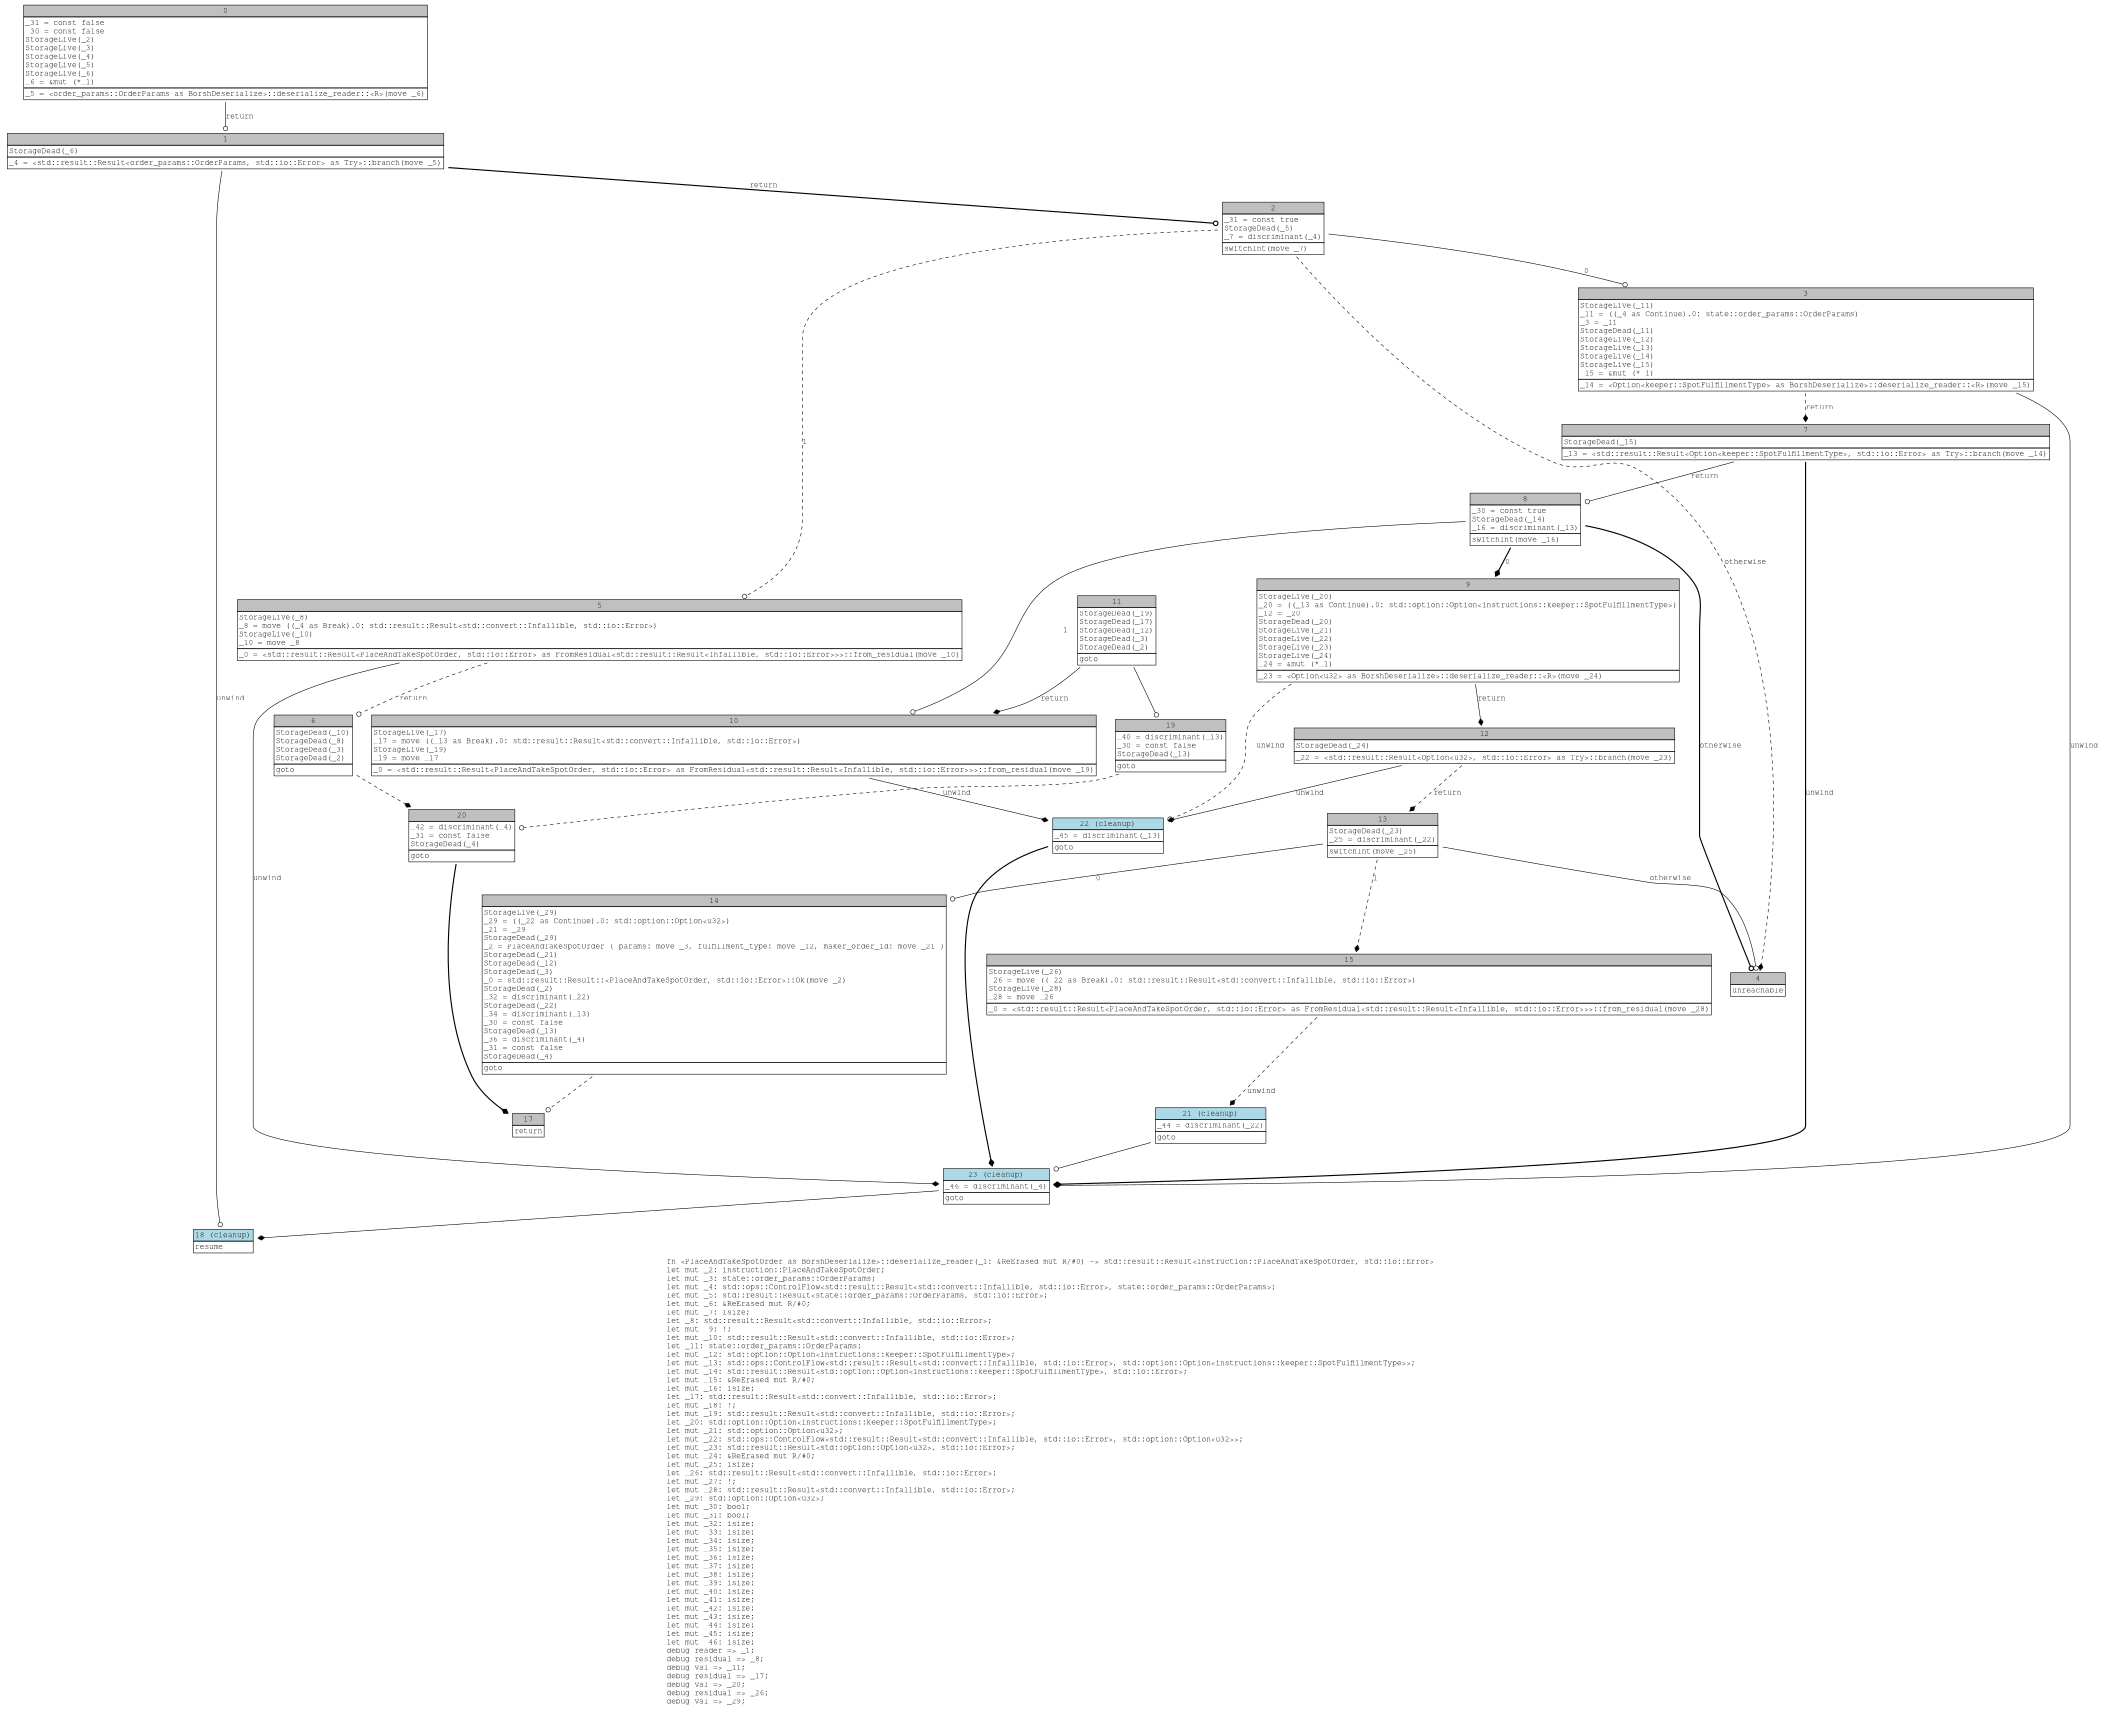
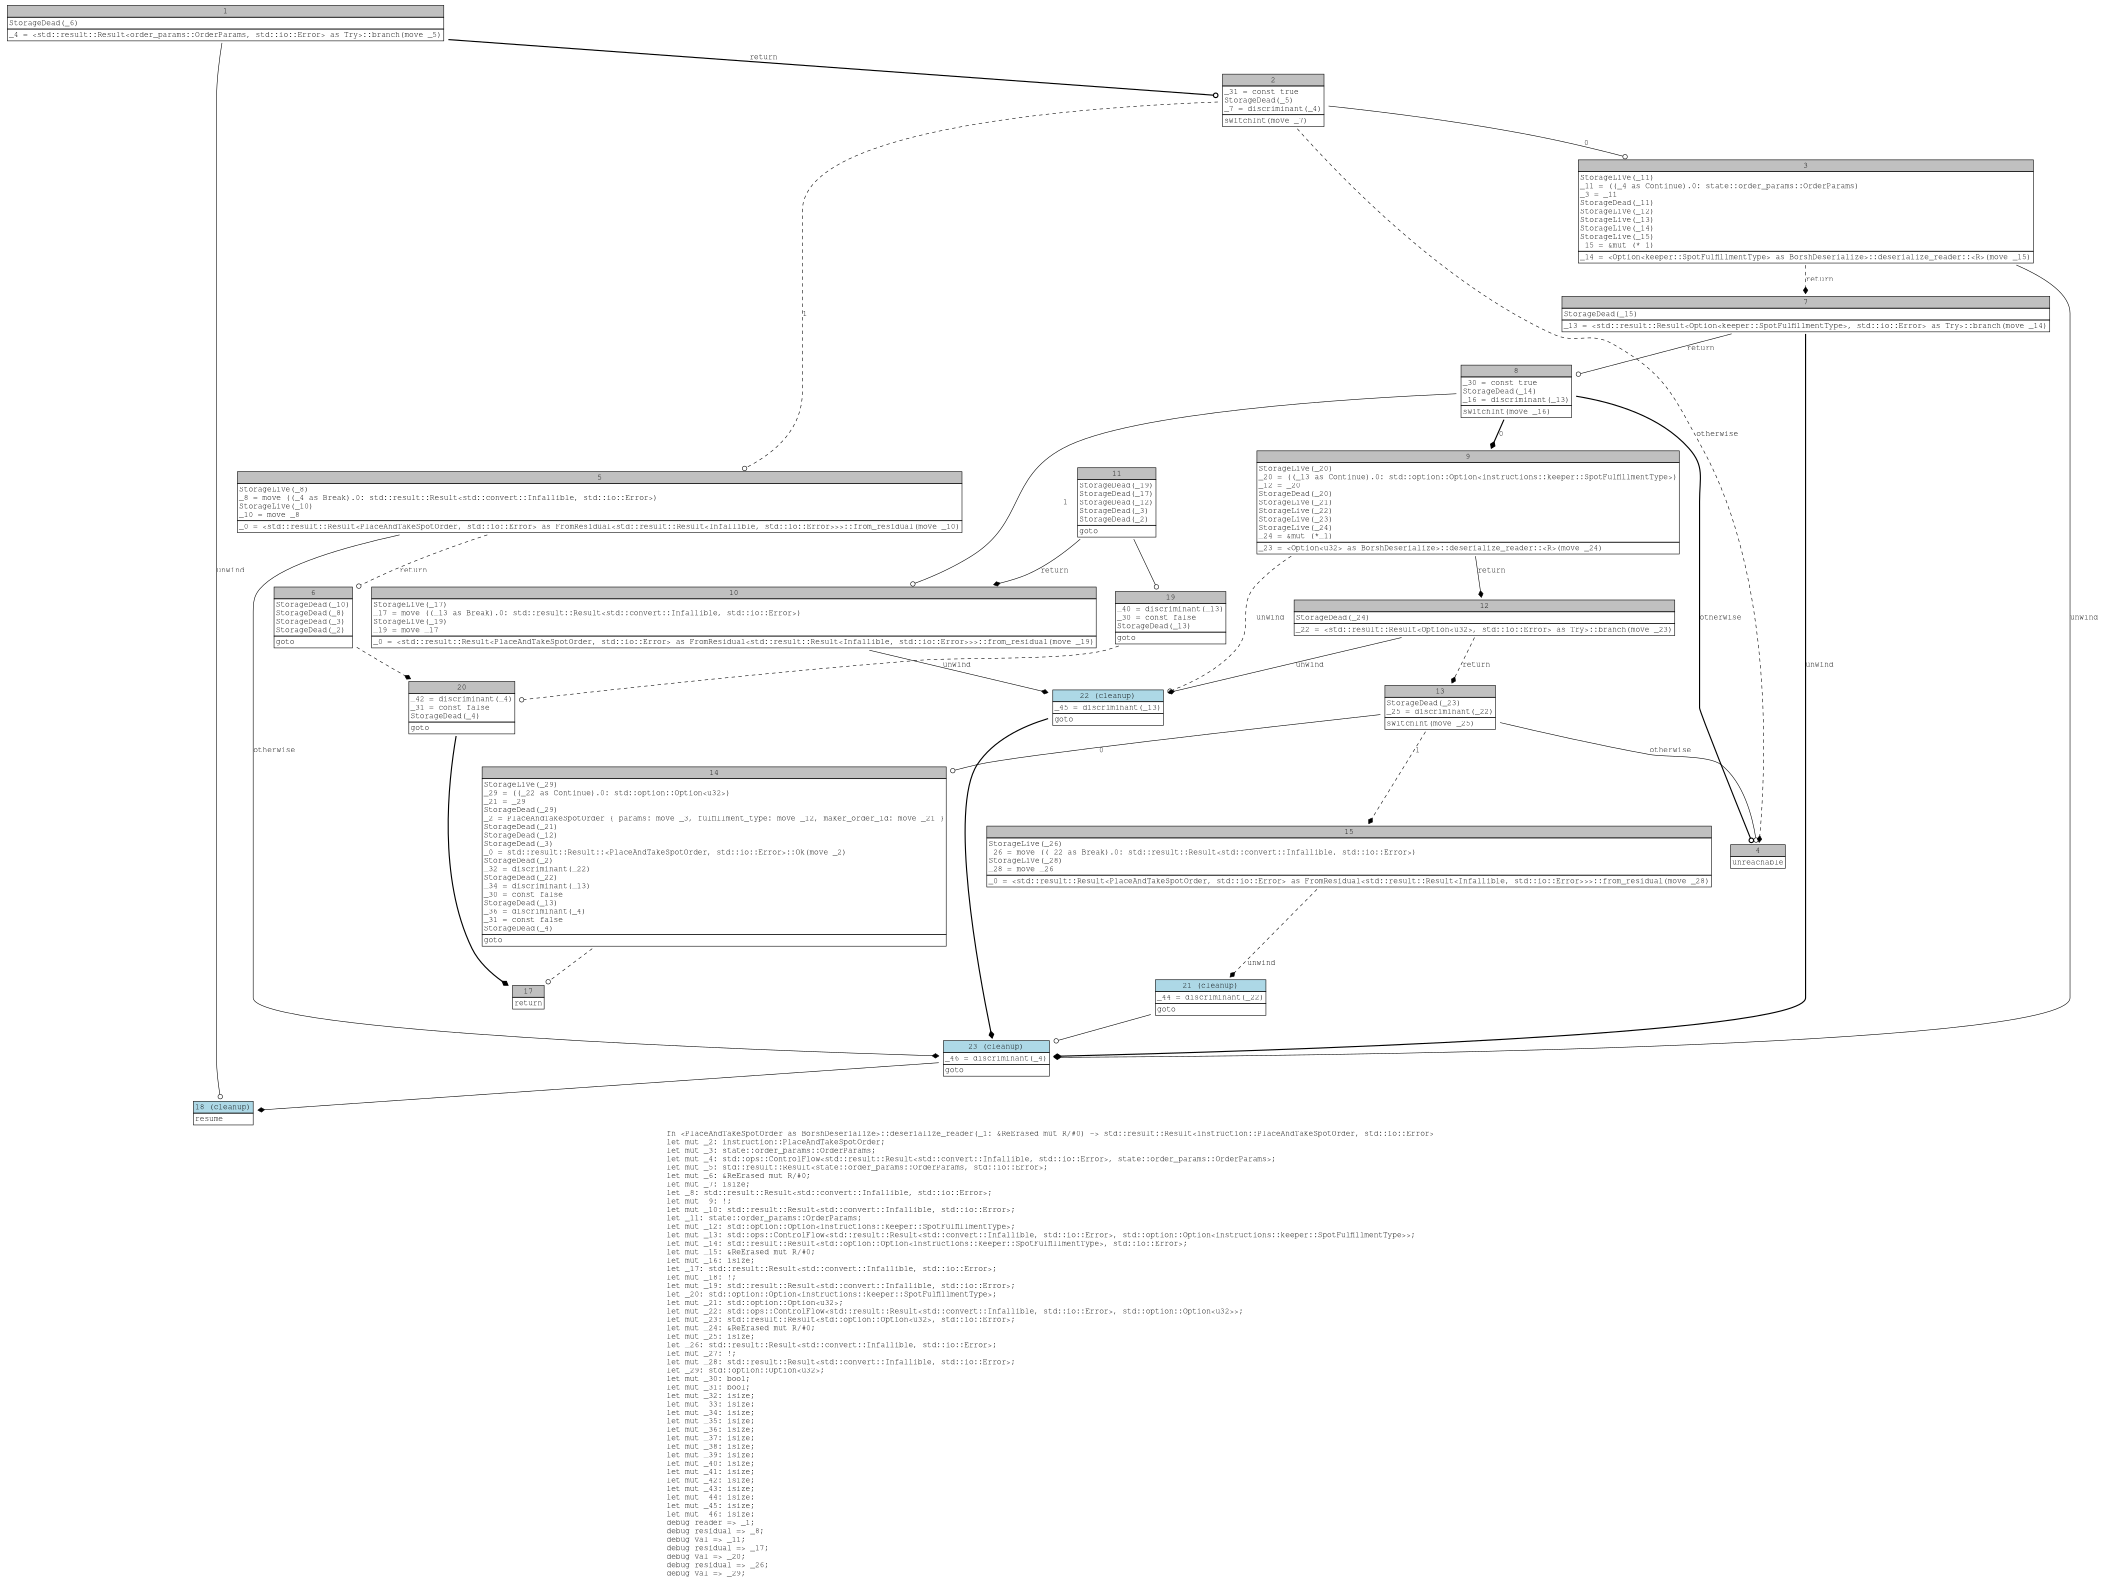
node "0": removed
edge "5" -> "23 (cleanup)": label "unwind" -> "otherwise"
